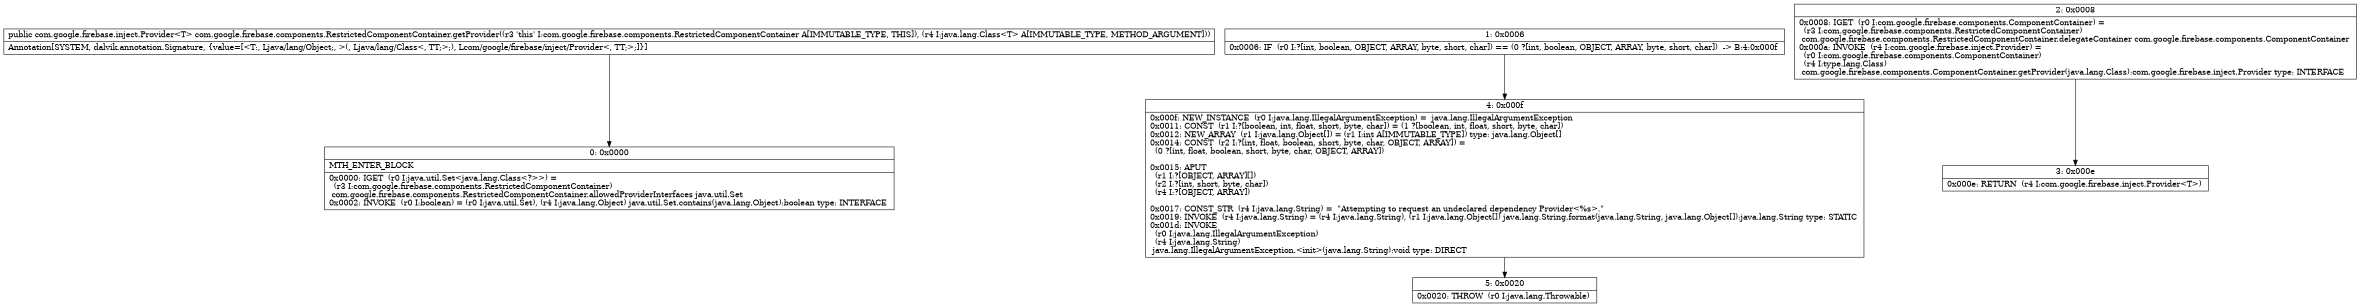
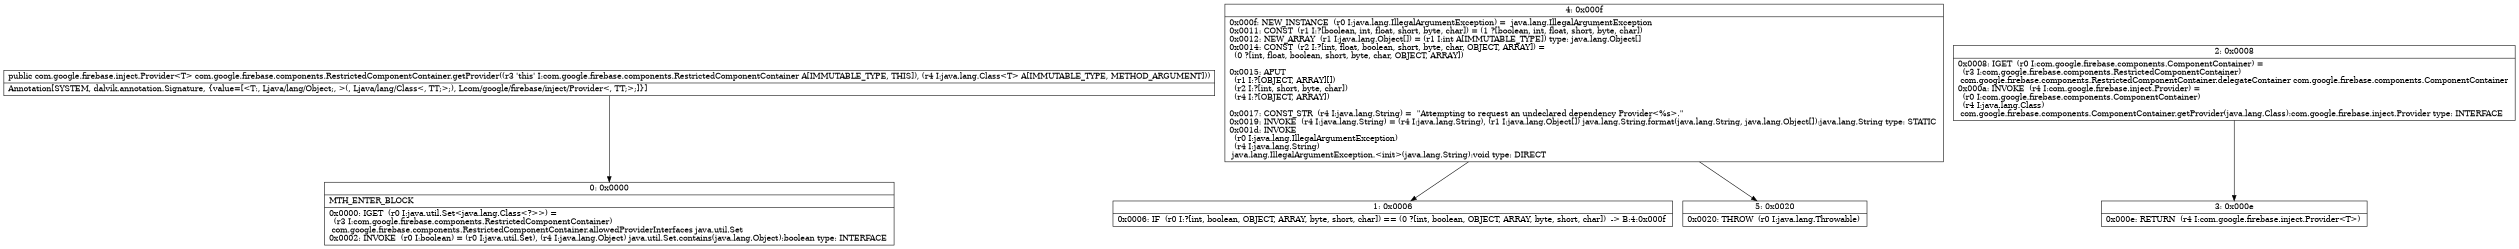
node "2: 0x0008": text "(r4 I:type.lang.Class)" -> "(r4 I:java.lang.Class)"
edge "1: 0x0006" -> "4: 0x000f": reversed
